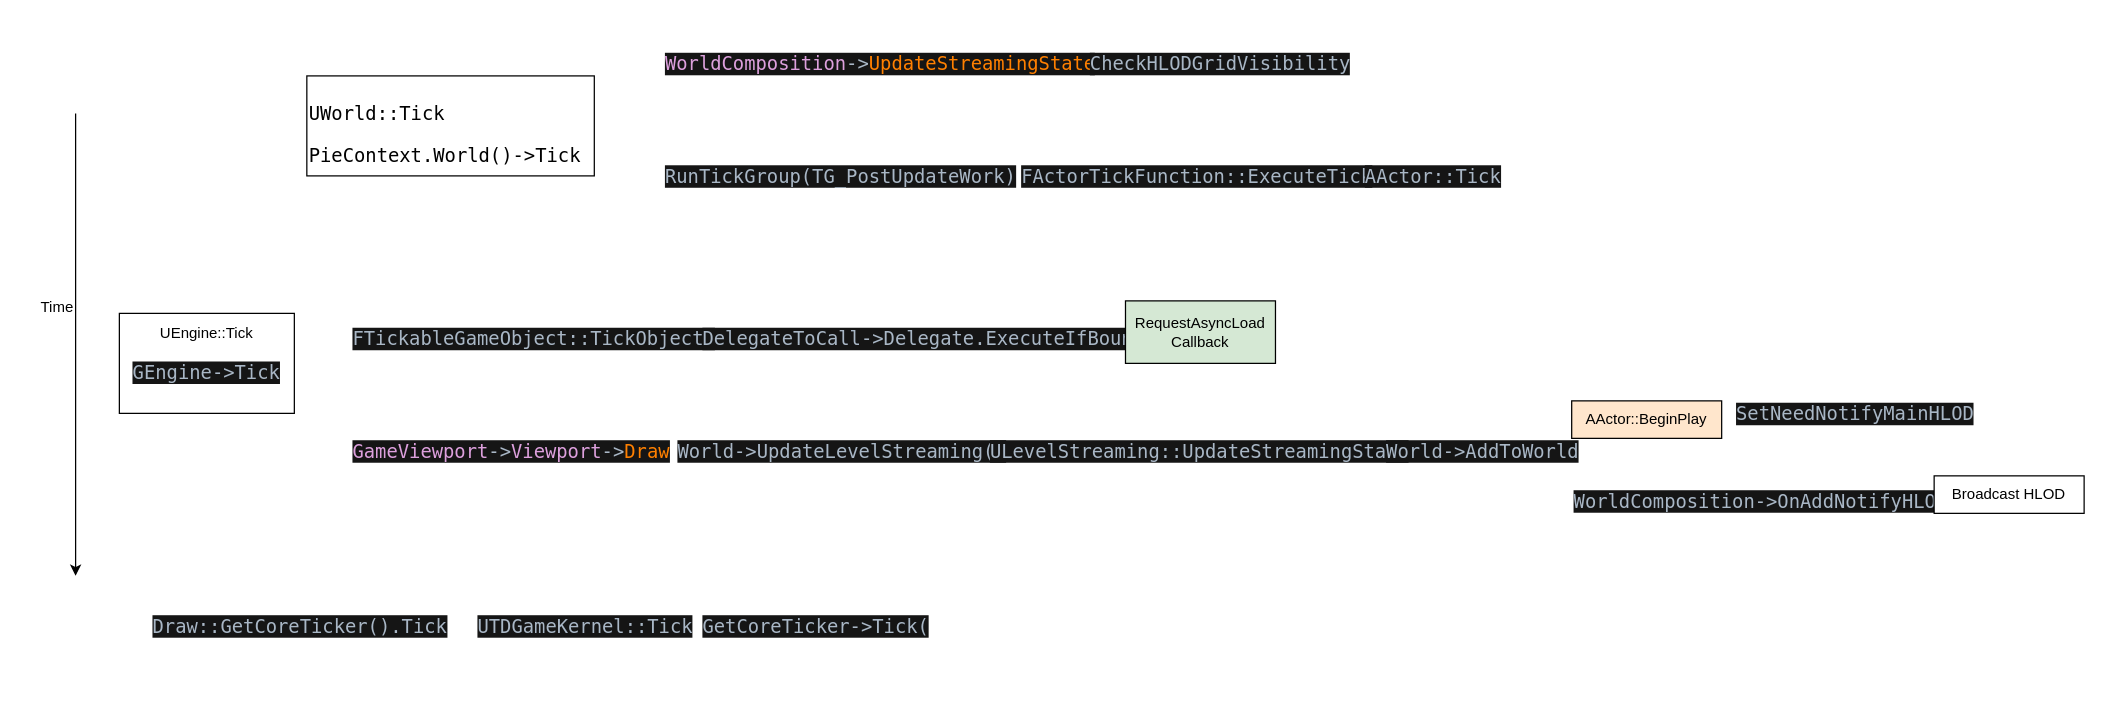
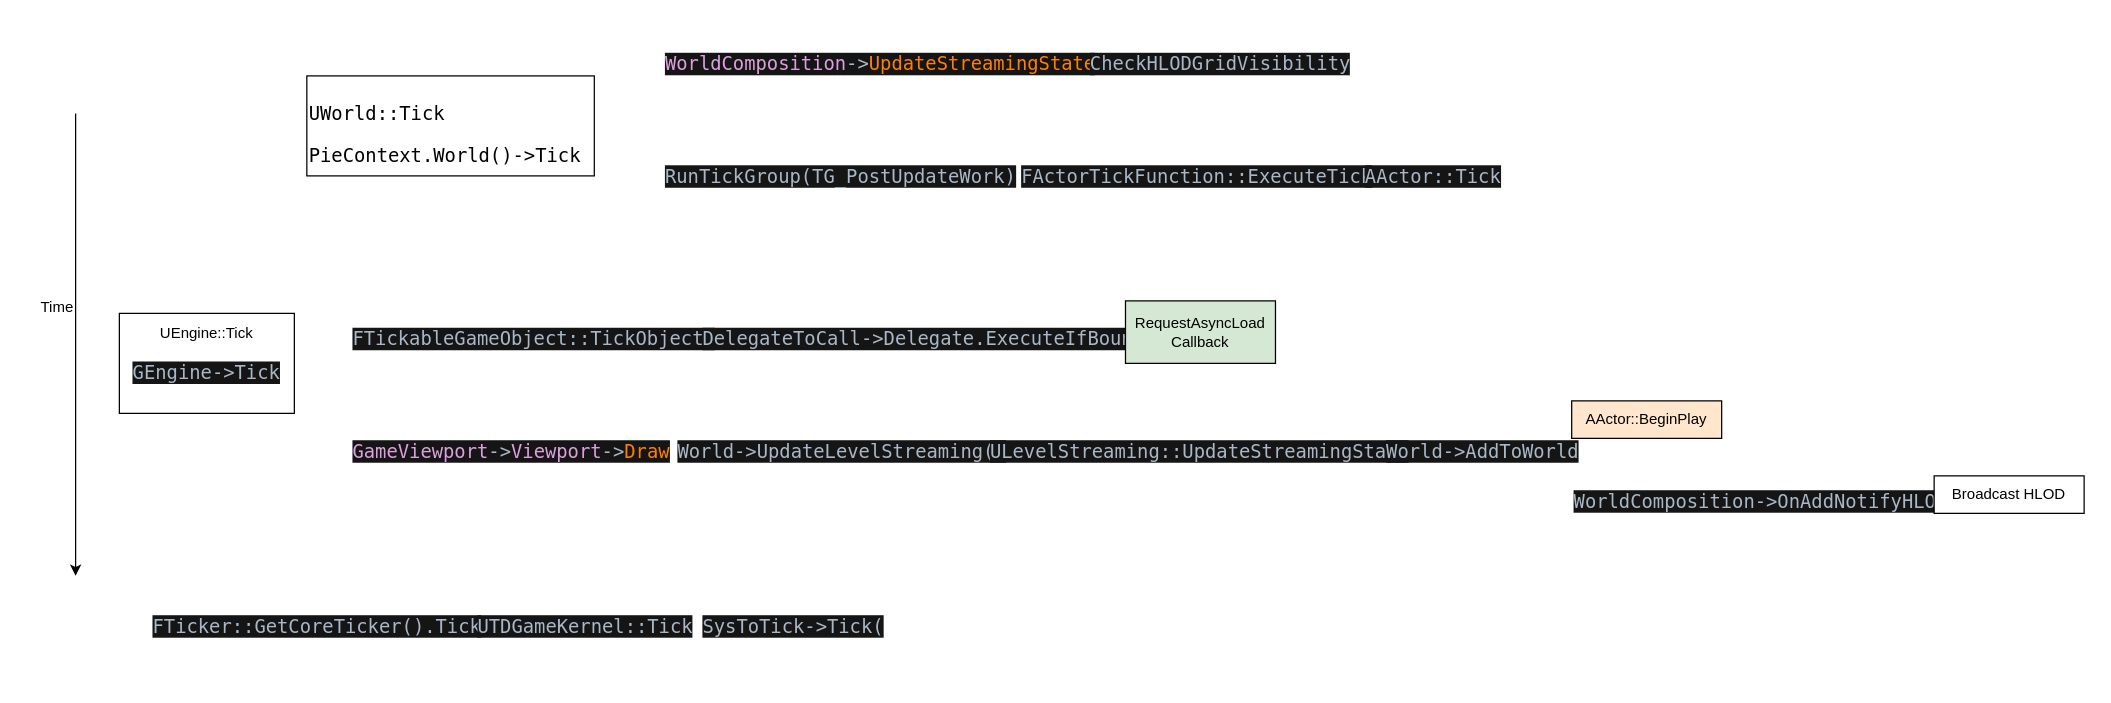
node "SetNeedNotifyMainHLOD": removed
node "Draw::GetCoreTicker().Tick": label "Draw::GetCoreTicker().Tick" -> "FTicker::GetCoreTicker().Tick"
node "GetCoreTicker->Tick(": label "GetCoreTicker->Tick(" -> "SysToTick->Tick("
